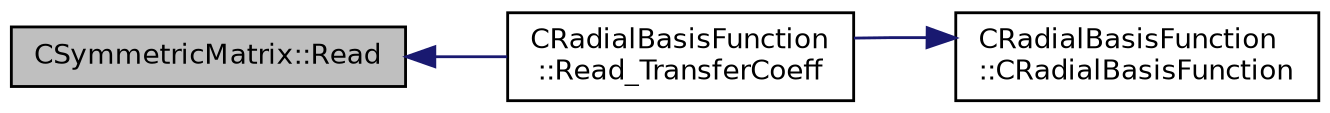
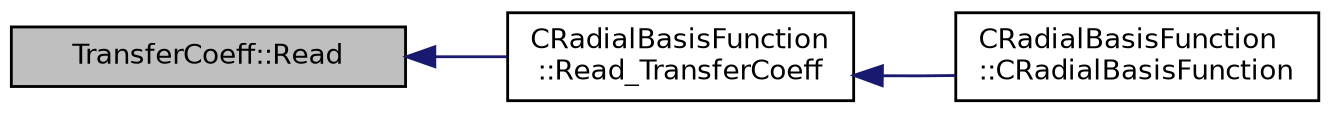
edge "CRadialBasisFunction ::Read_TransferCoeff" -> "CRadialBasisFunction ::CRadialBasisFunction": reversed
node "CSymmetricMatrix::Read": label "CSymmetricMatrix::Read" -> "TransferCoeff::Read"
